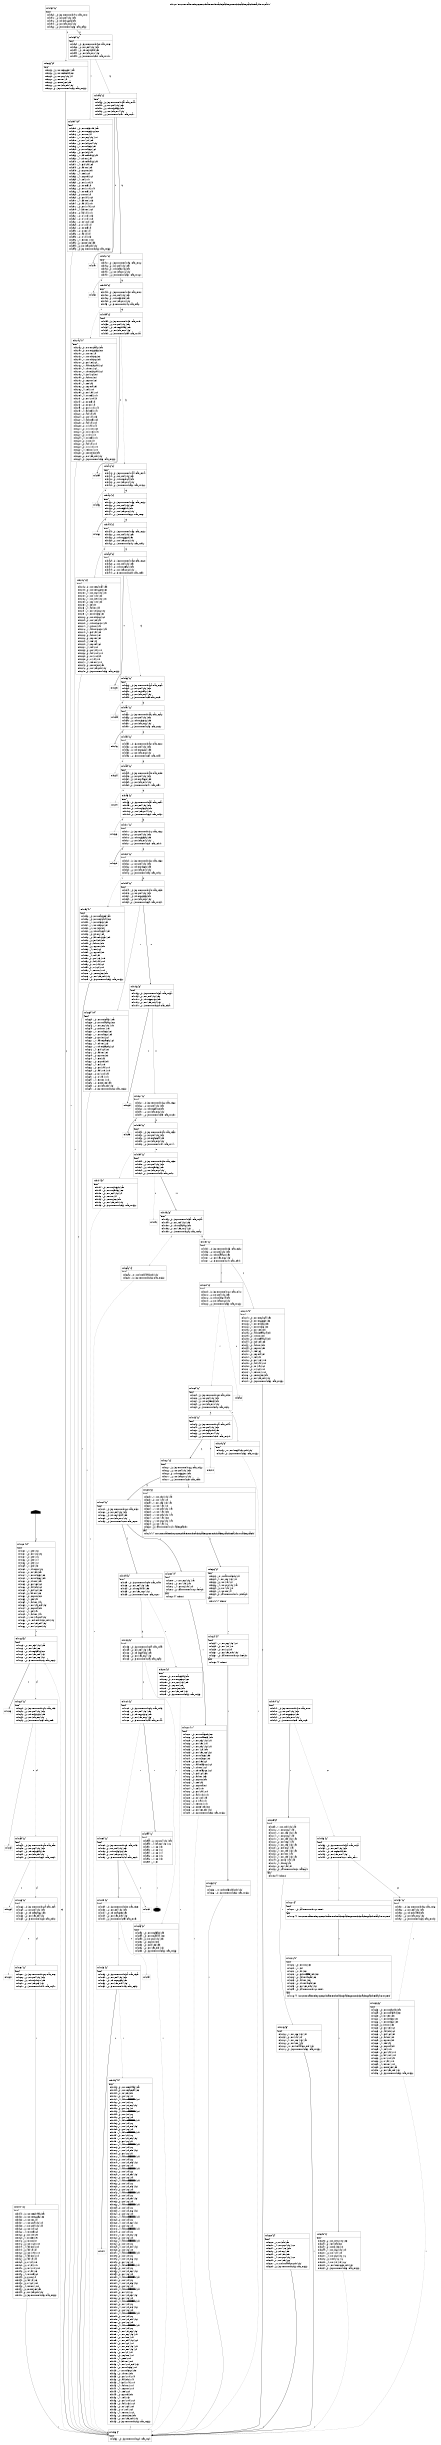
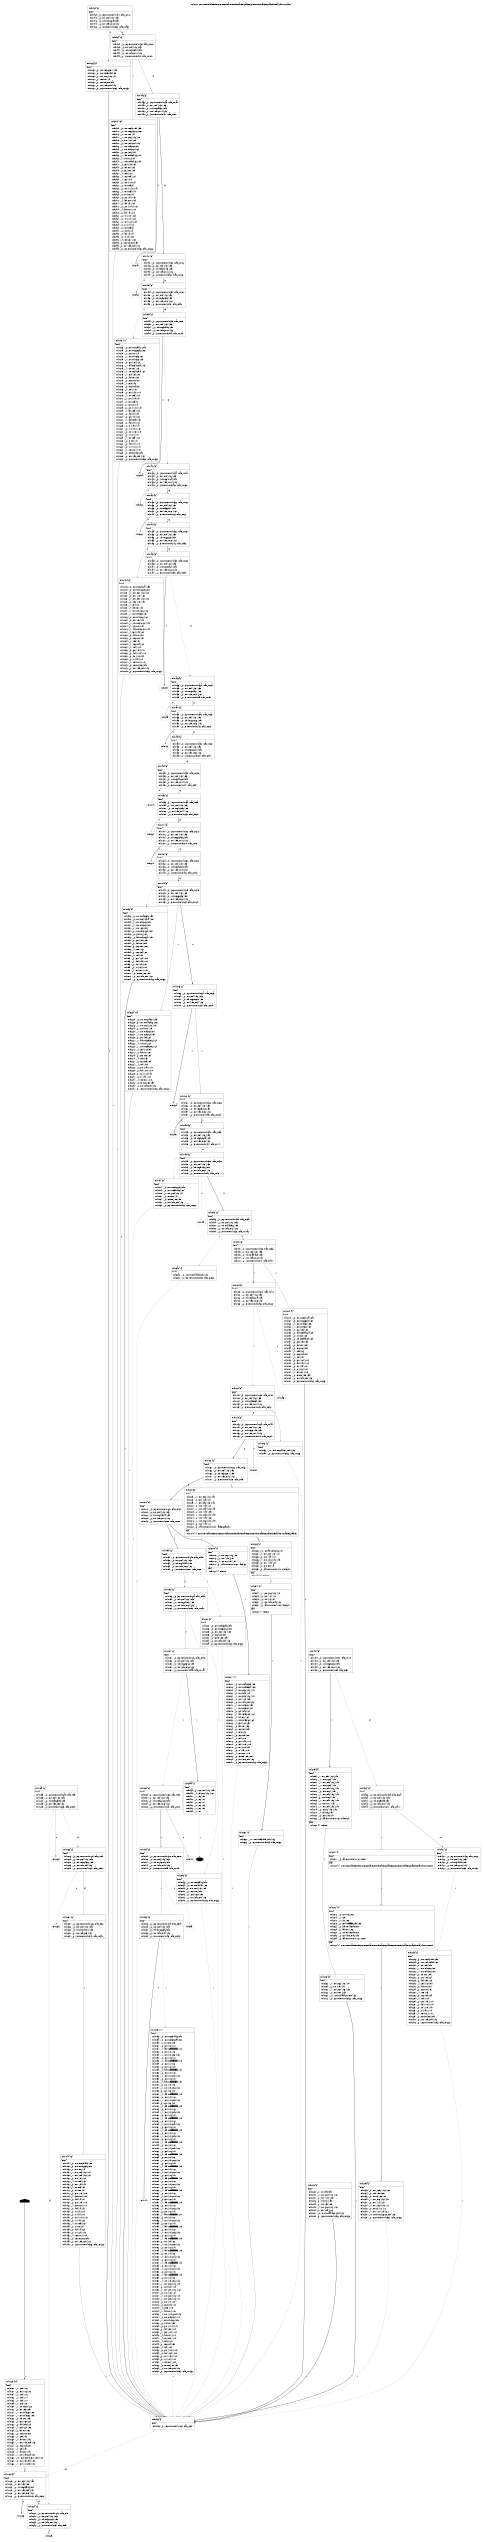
node "0x4025f4": removed
edge "0x40188d [28]" -> "0x4018a9 [28]": reversed
